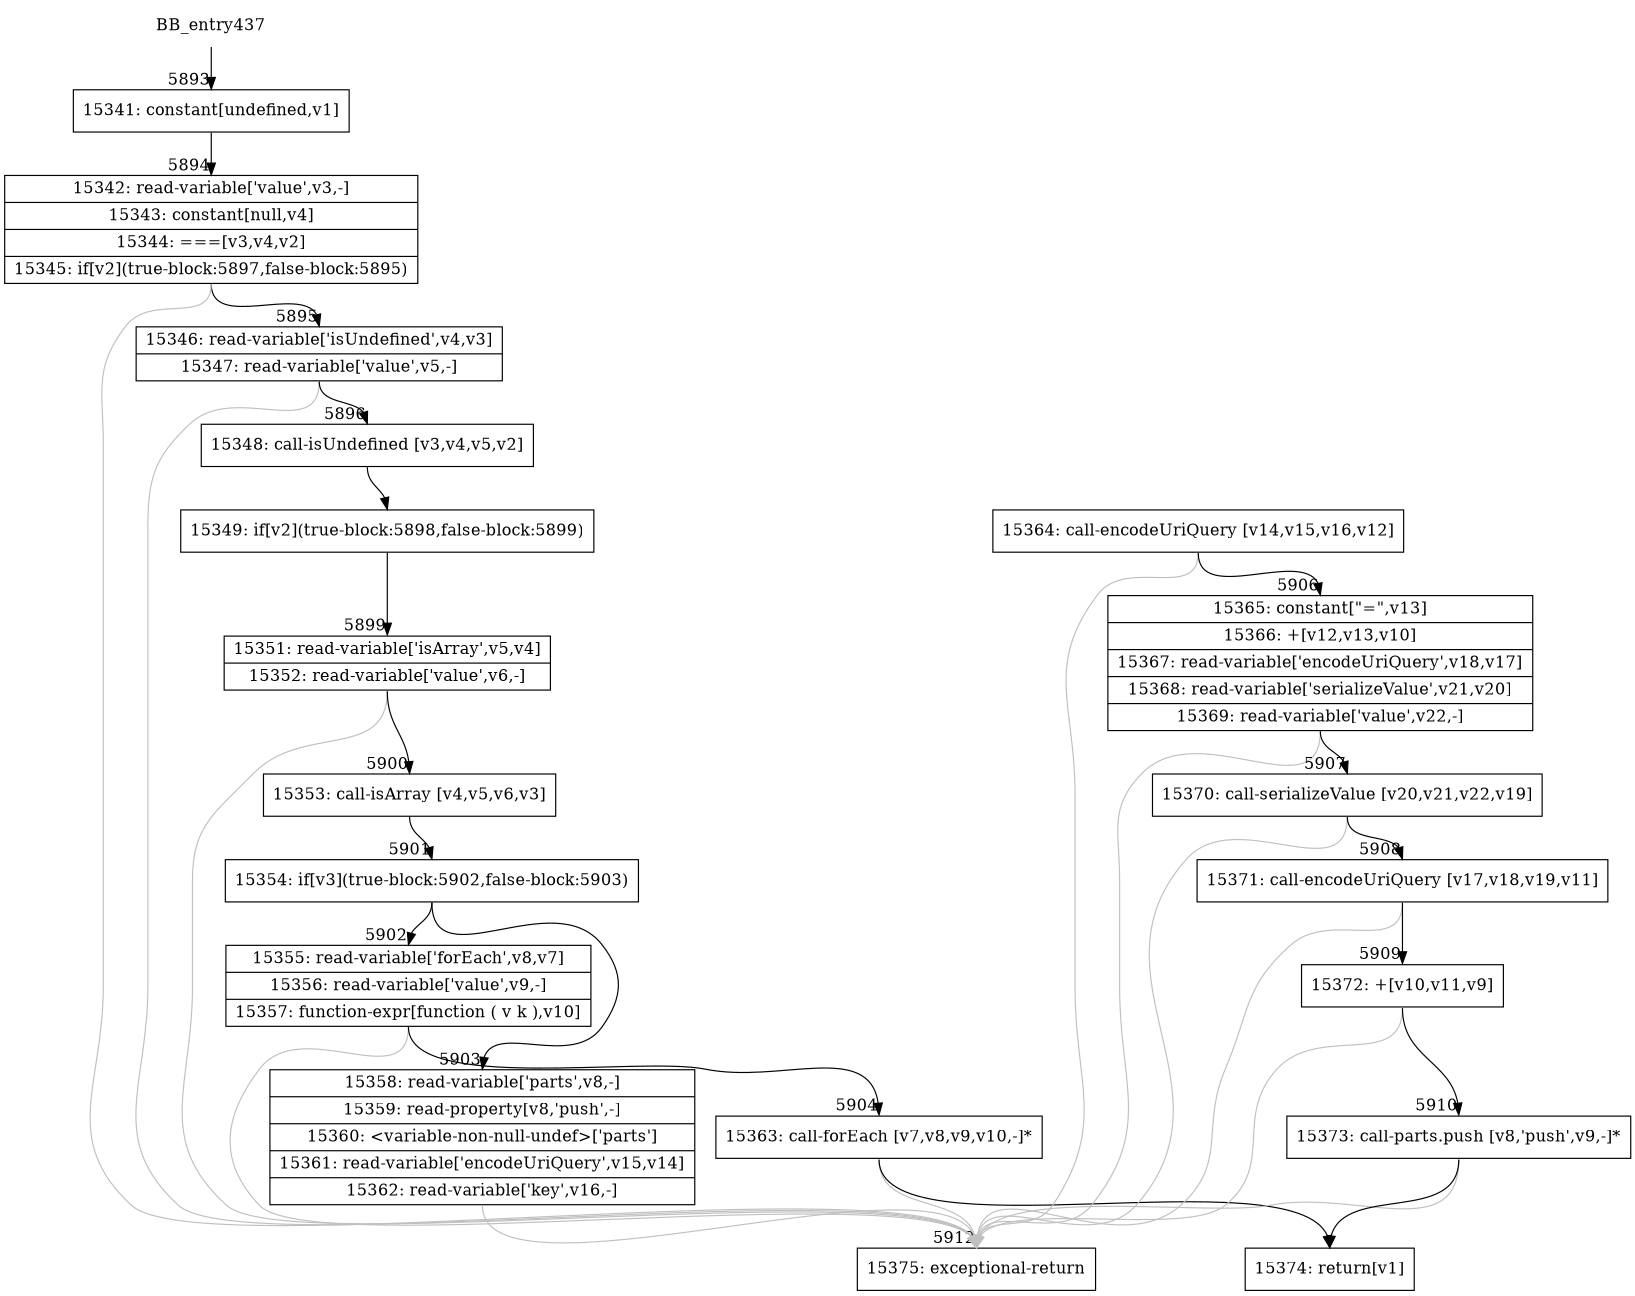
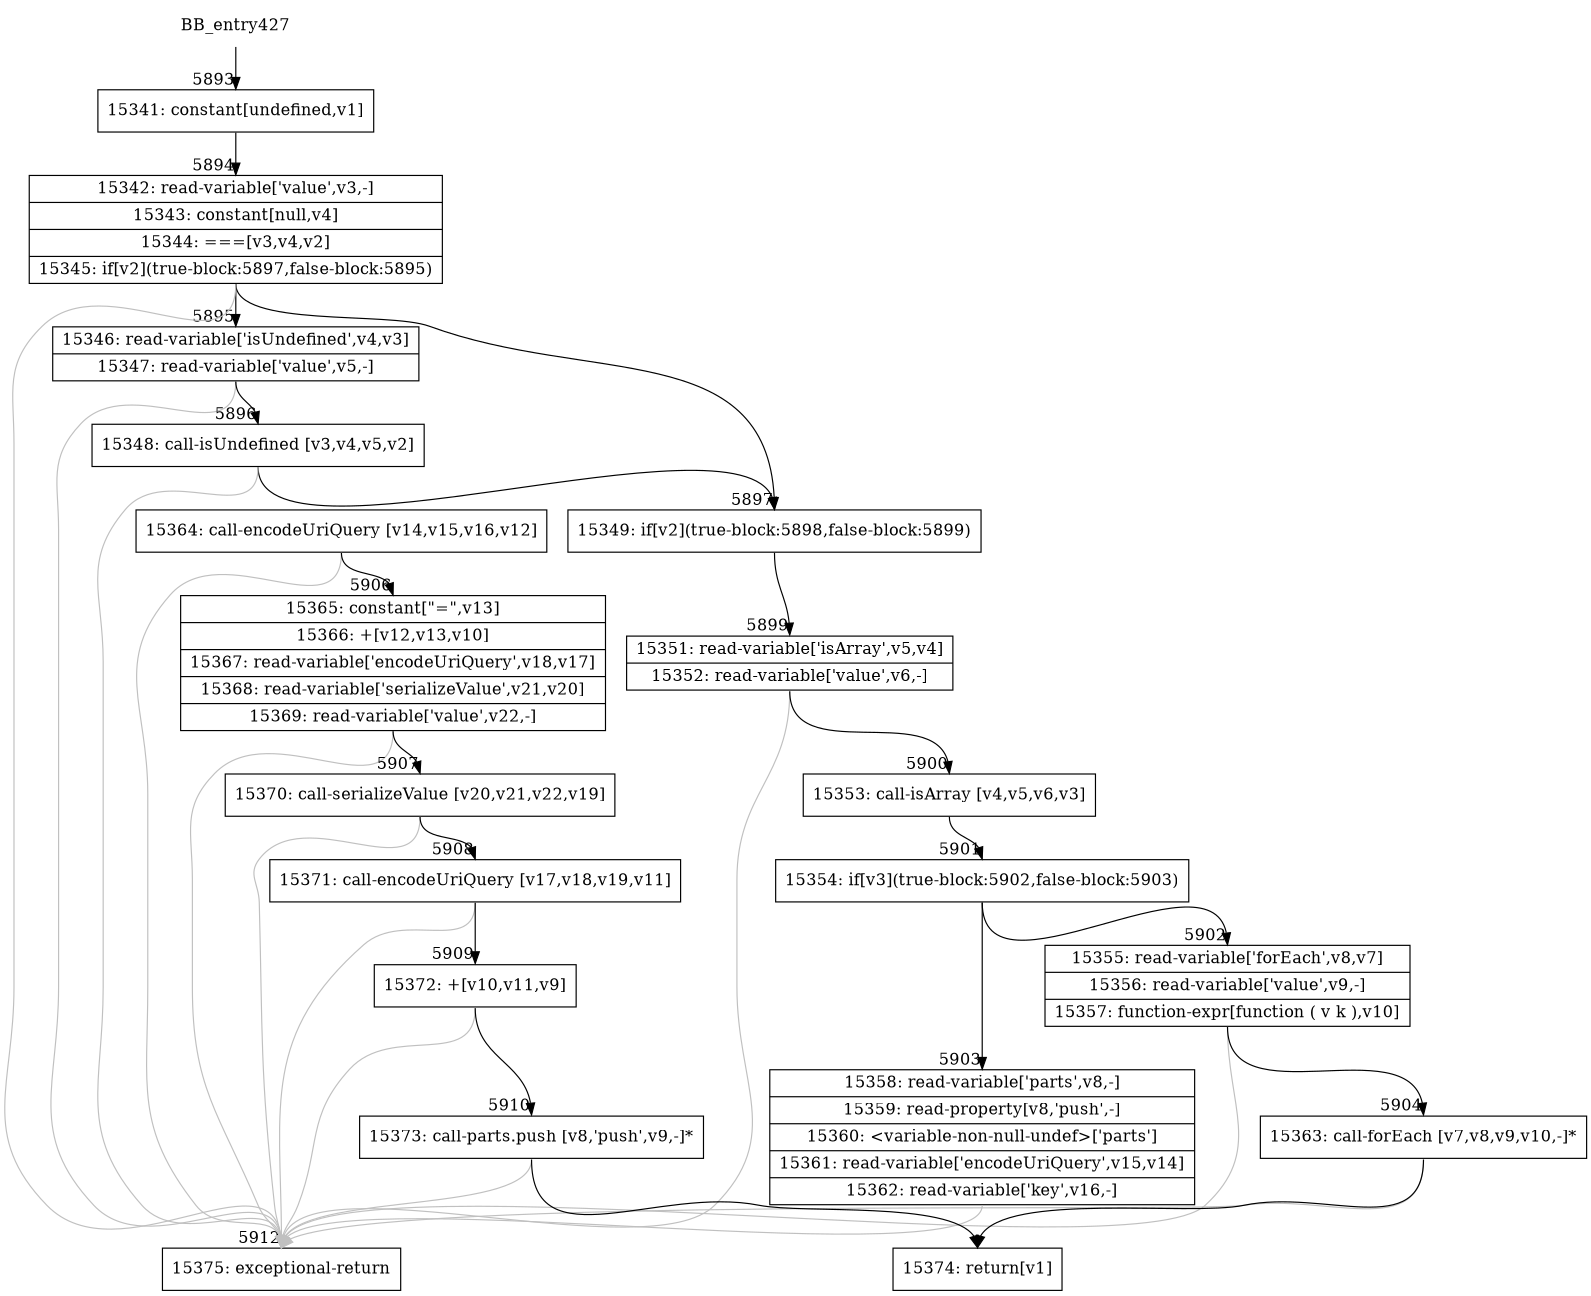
node "BB_entry437": label "BB_entry437" -> "BB_entry427"
edge "15342: read-variable['value',v3,-]" -> "15349: if[v2](true-block:5898,false-block:5899)": added
edge "15348: call-isUndefined [v3,v4,v5,v2]" -> "15375: exceptional-return": added
